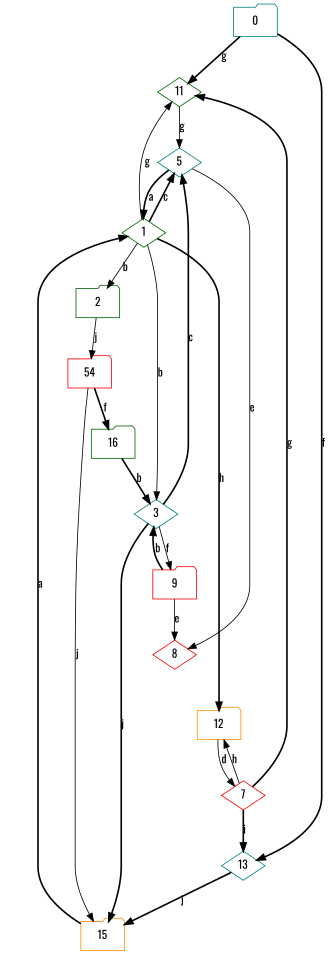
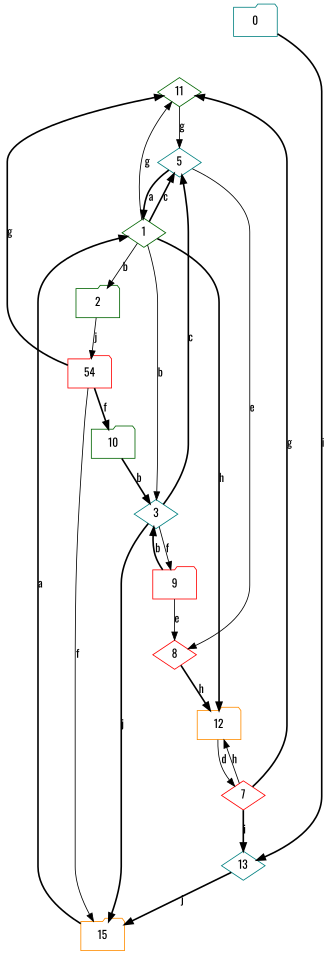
edge "0" -> "11": now "54" -> "11"
node "16": label "16" -> "10"
edge "0" -> "13": label "f" -> "i"
edge "54" -> "15": label "j" -> "f"
edge "8" -> "12": added, label "h"
